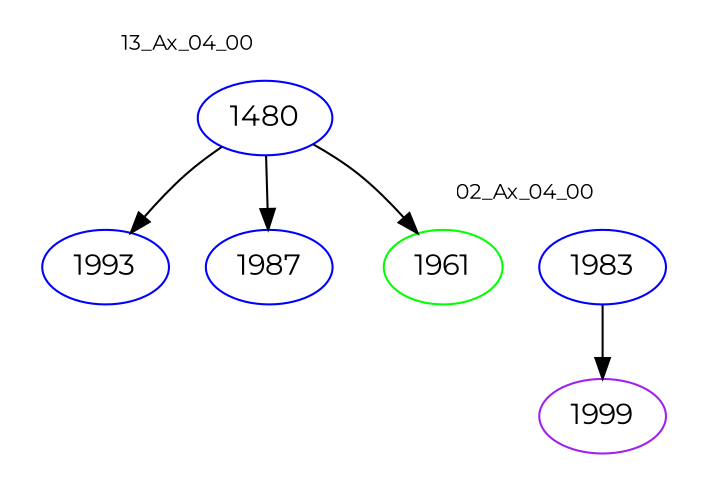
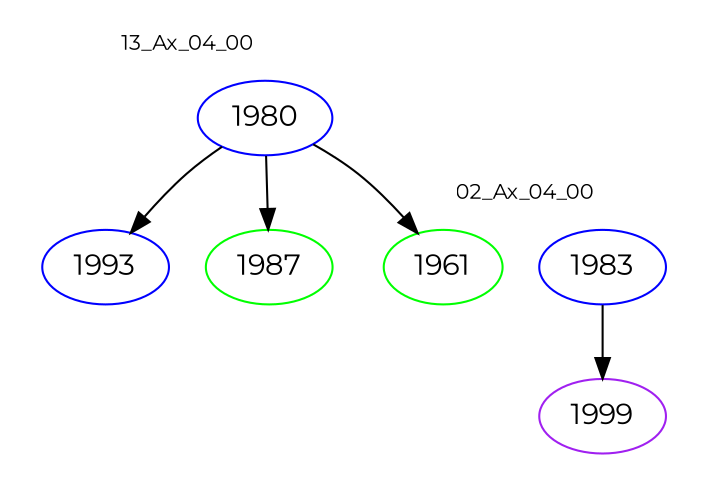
node "1480": label "1480" -> "1980"
node "1987": color blue -> green
